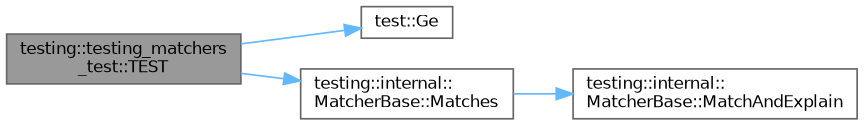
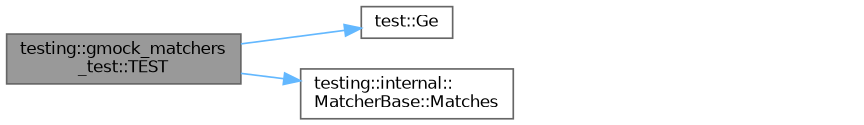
node "testing::testing_matchers _test::TEST": label "testing::testing_matchers _test::TEST" -> "testing::gmock_matchers _test::TEST"
node "testing::internal:: MatcherBase::MatchAndExplain": removed
